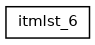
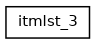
node "itmlst_6": label "itmlst_6" -> "itmlst_3"
